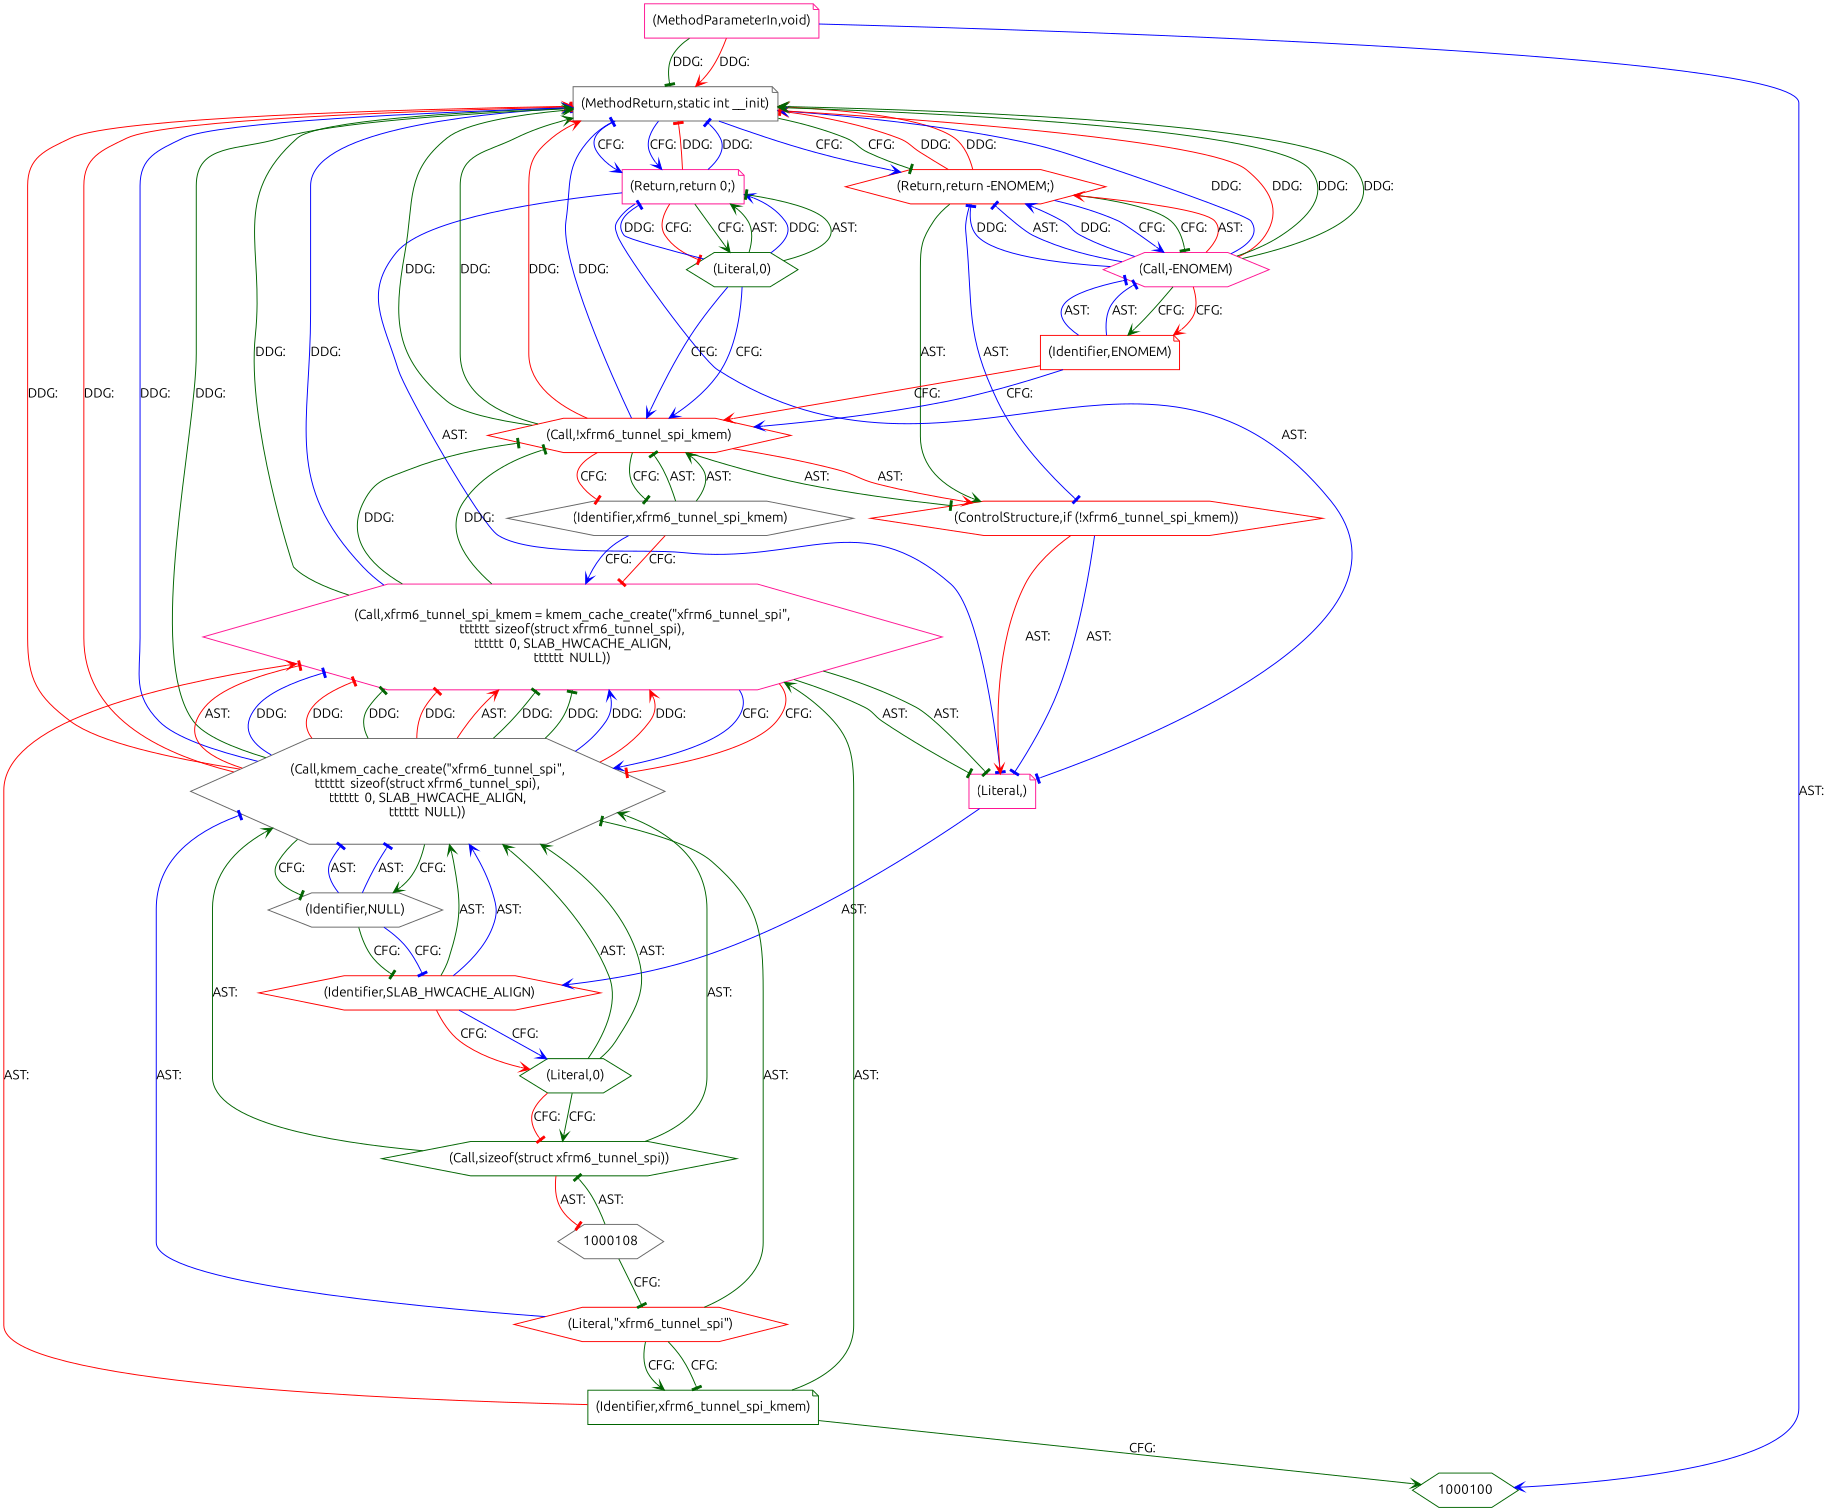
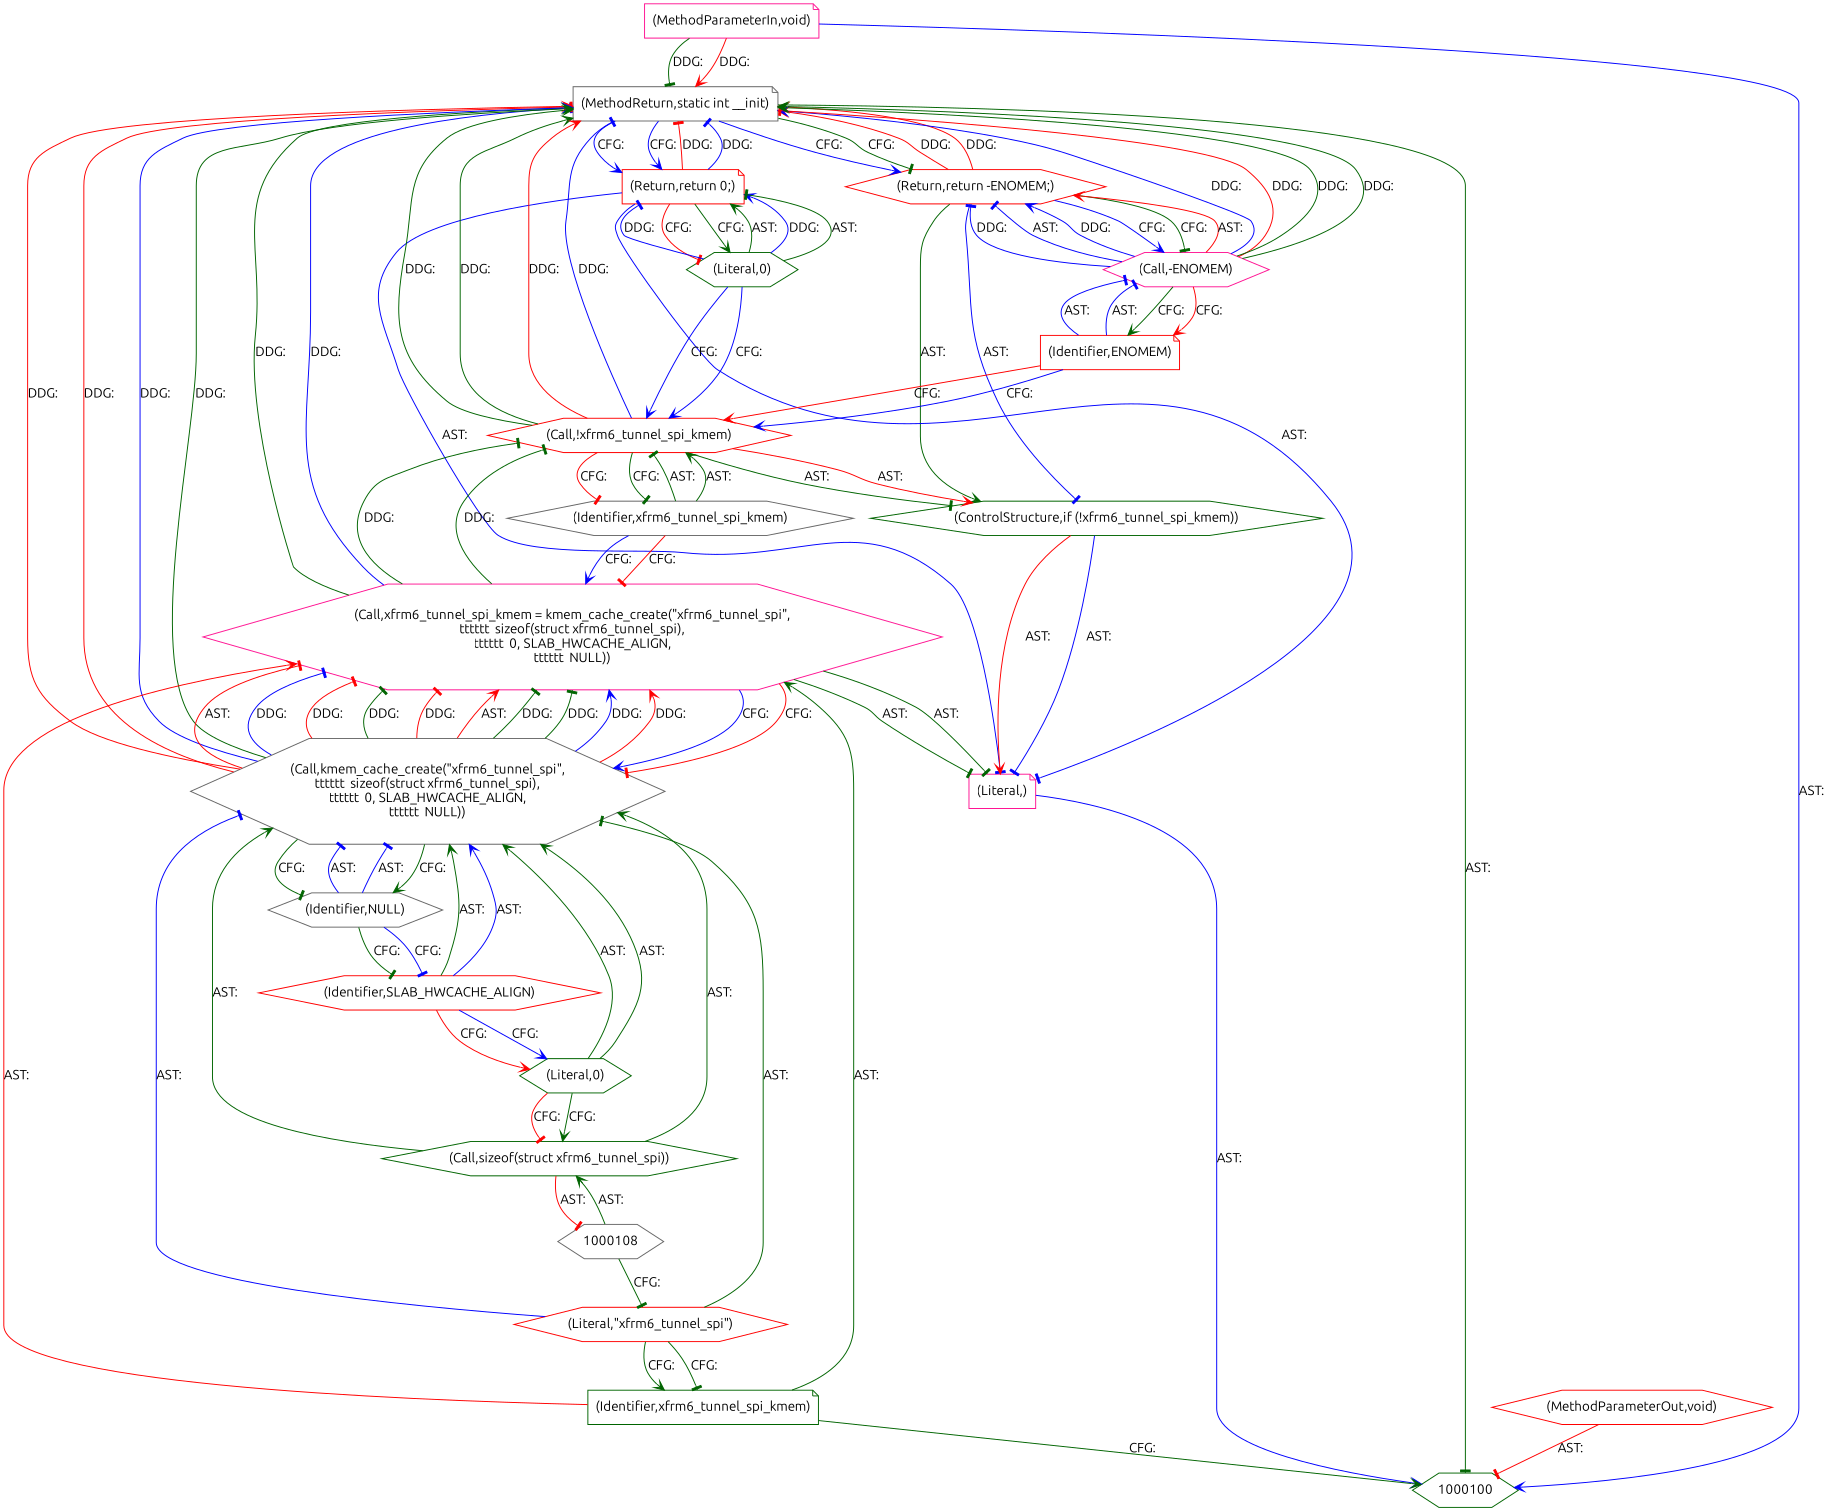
node "(Return,return 0;)": color deeppink -> red
edge "(MethodReturn,static int __init)" -> "1000100": added, label "AST:"
node "(ControlStructure,if (!xfrm6_tunnel_spi_kmem))": color red -> darkgreen
edge "(Literal,)" -> "(Identifier,SLAB_HWCACHE_ALIGN)": now "(Literal,)" -> "1000100"
edge "1000108" -> "(Call,sizeof(struct xfrm6_tunnel_spi))": arrowhead tee -> vee
node "(MethodParameterOut,void)": added
